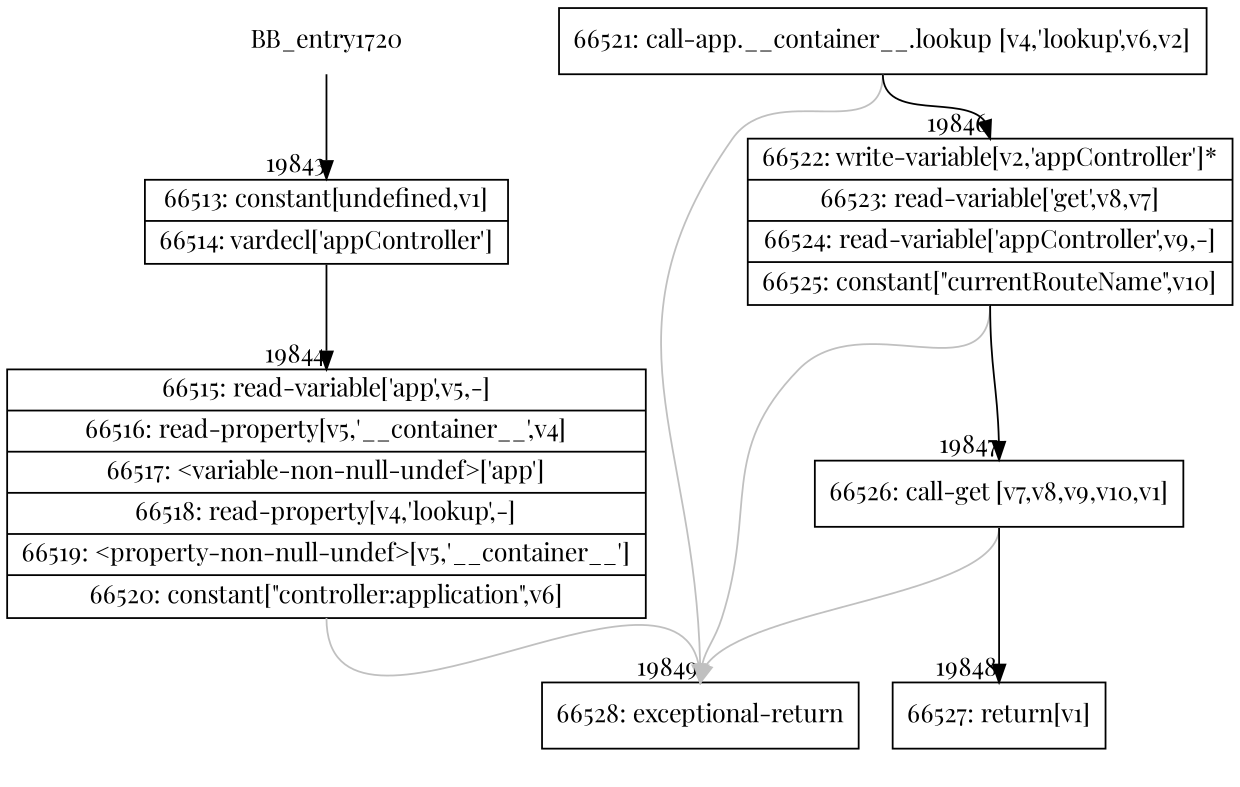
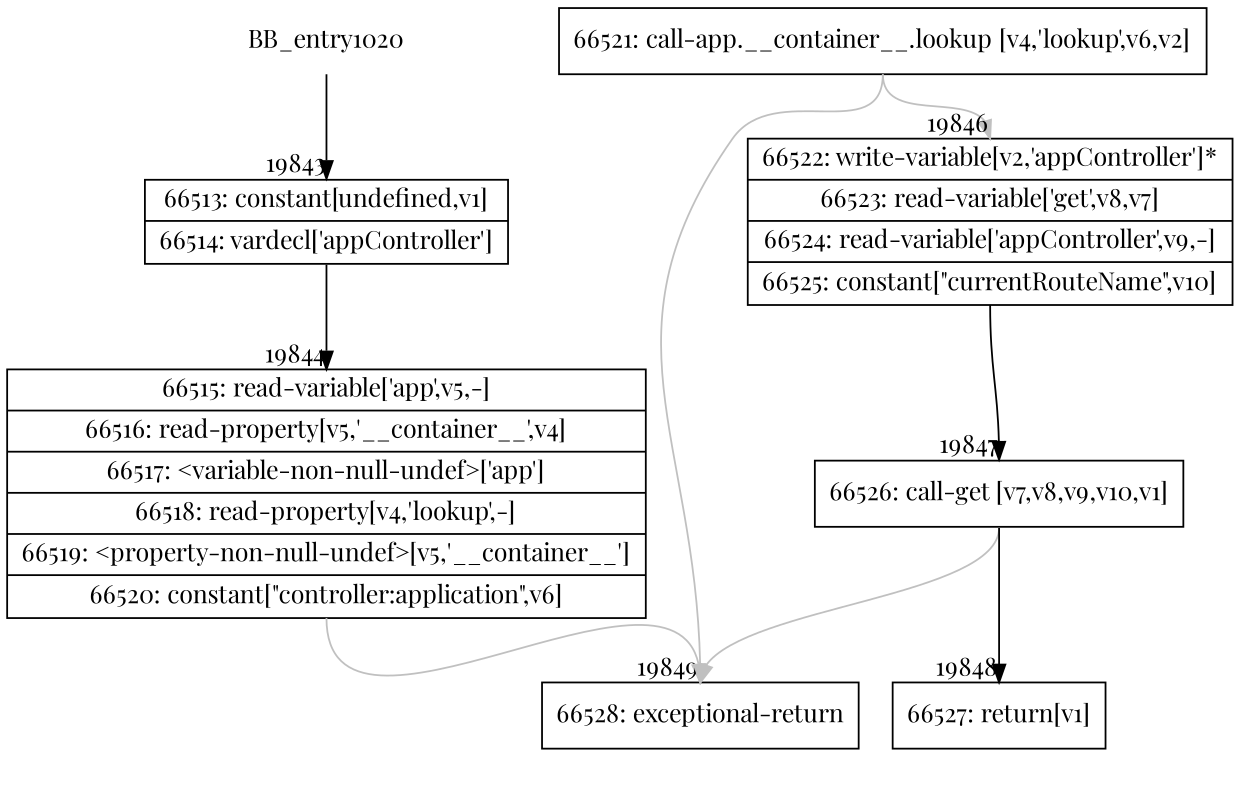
node "BB_entry1720": label "BB_entry1720" -> "BB_entry1020"
edge "66521: call-app.__container__.lookup [v4,'lookup',v6,v2]" -> "66522: write-variable[v2,'appController']*": color black -> gray
edge "66522: write-variable[v2,'appController']*" -> "66528: exceptional-return": removed
